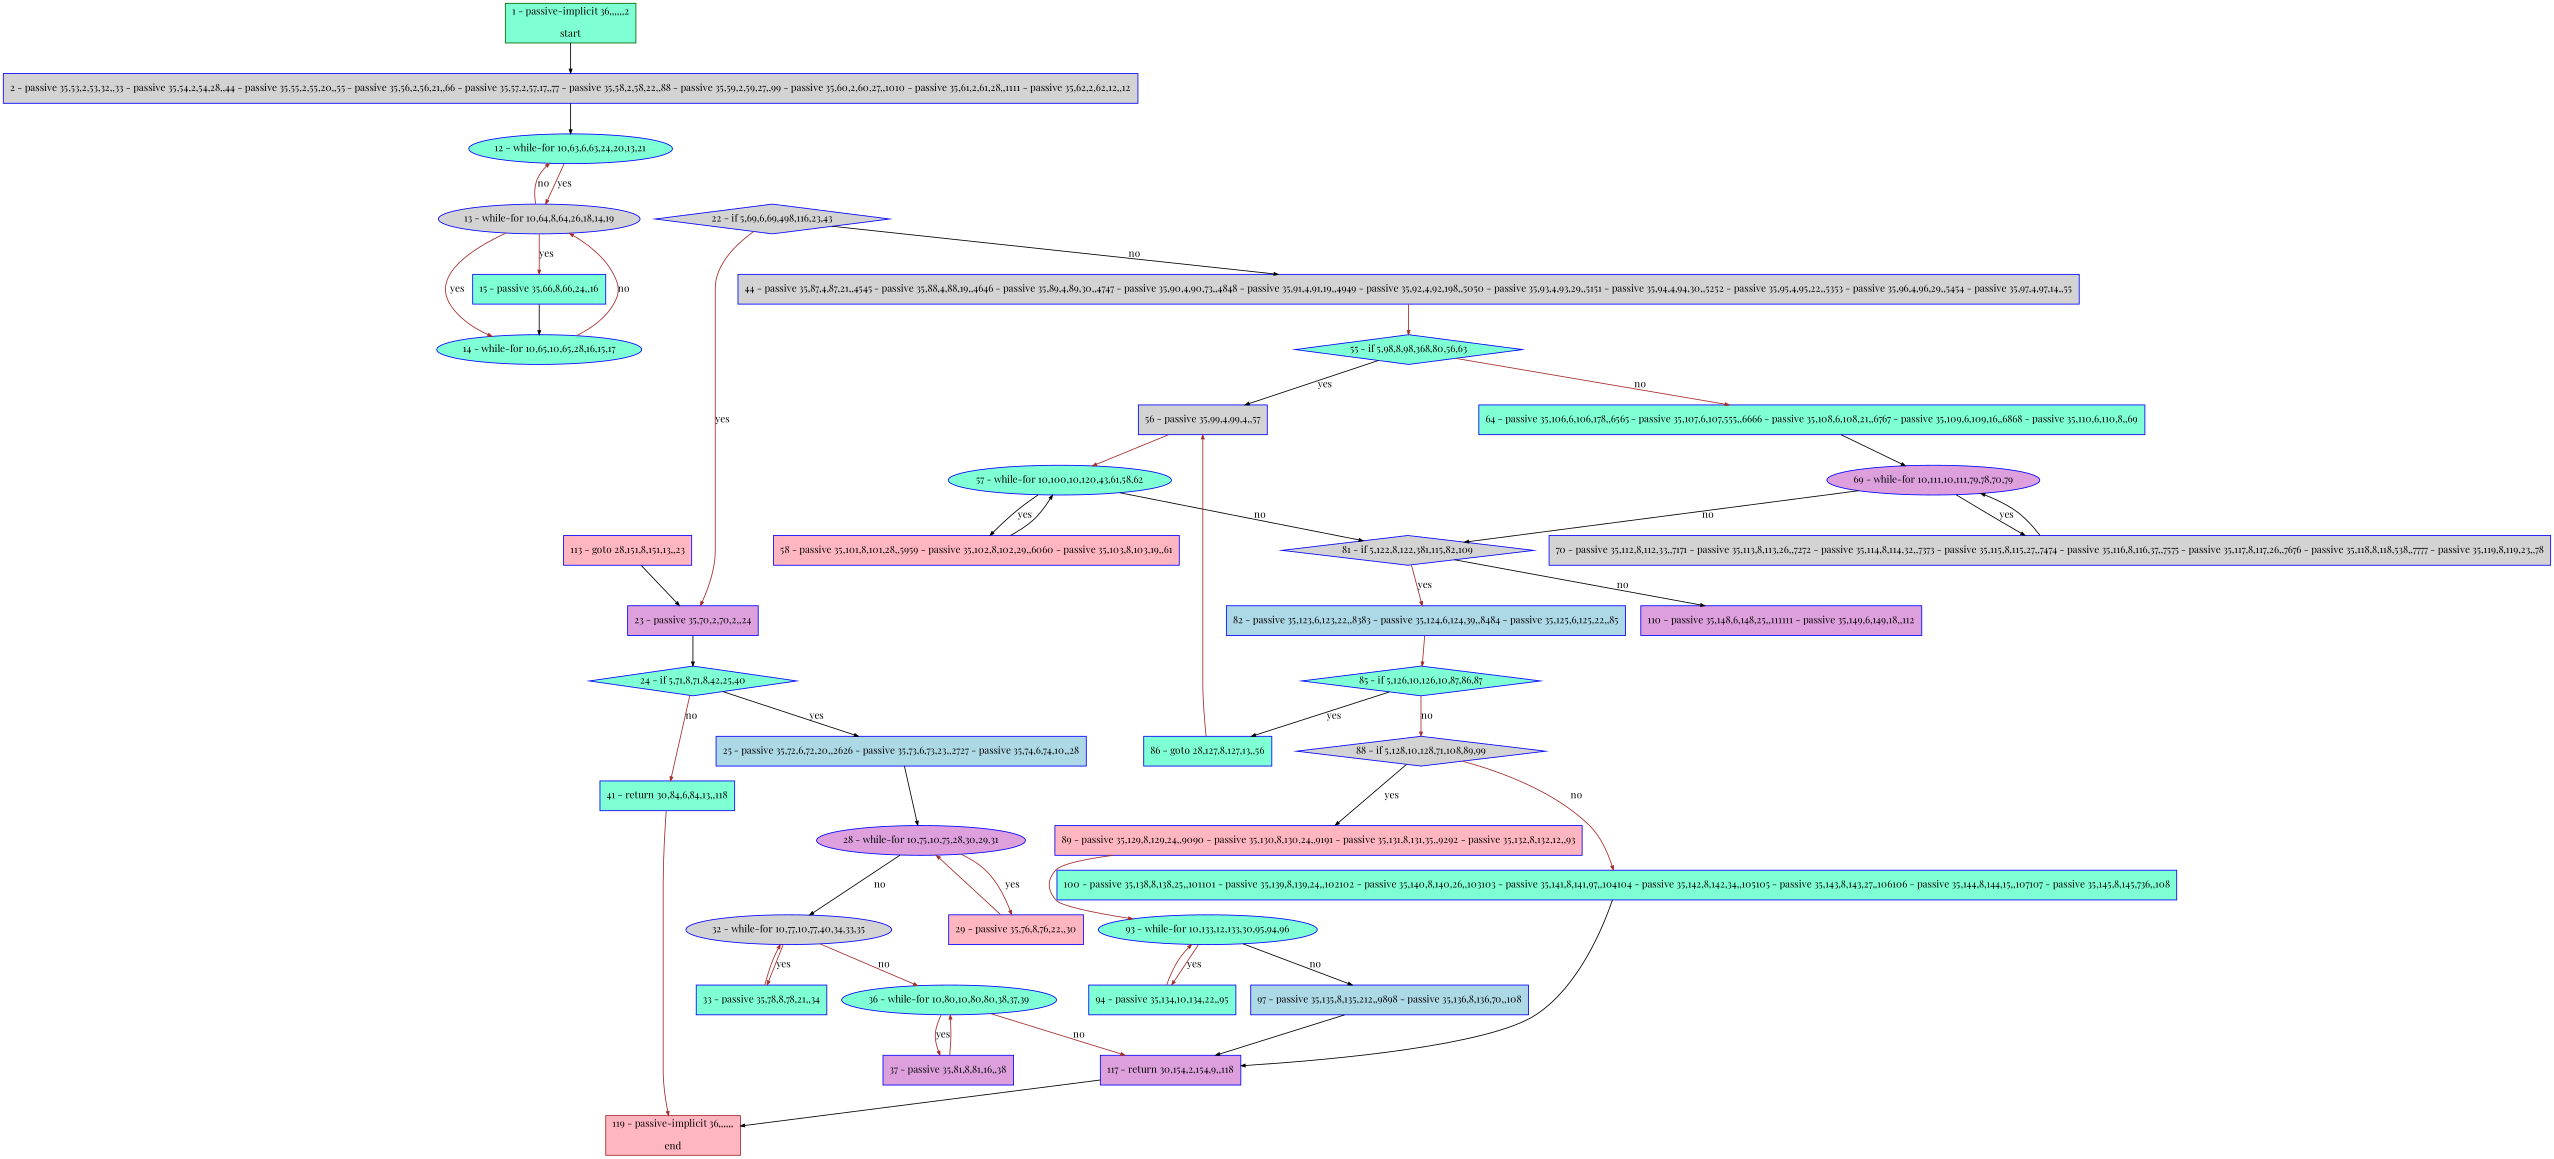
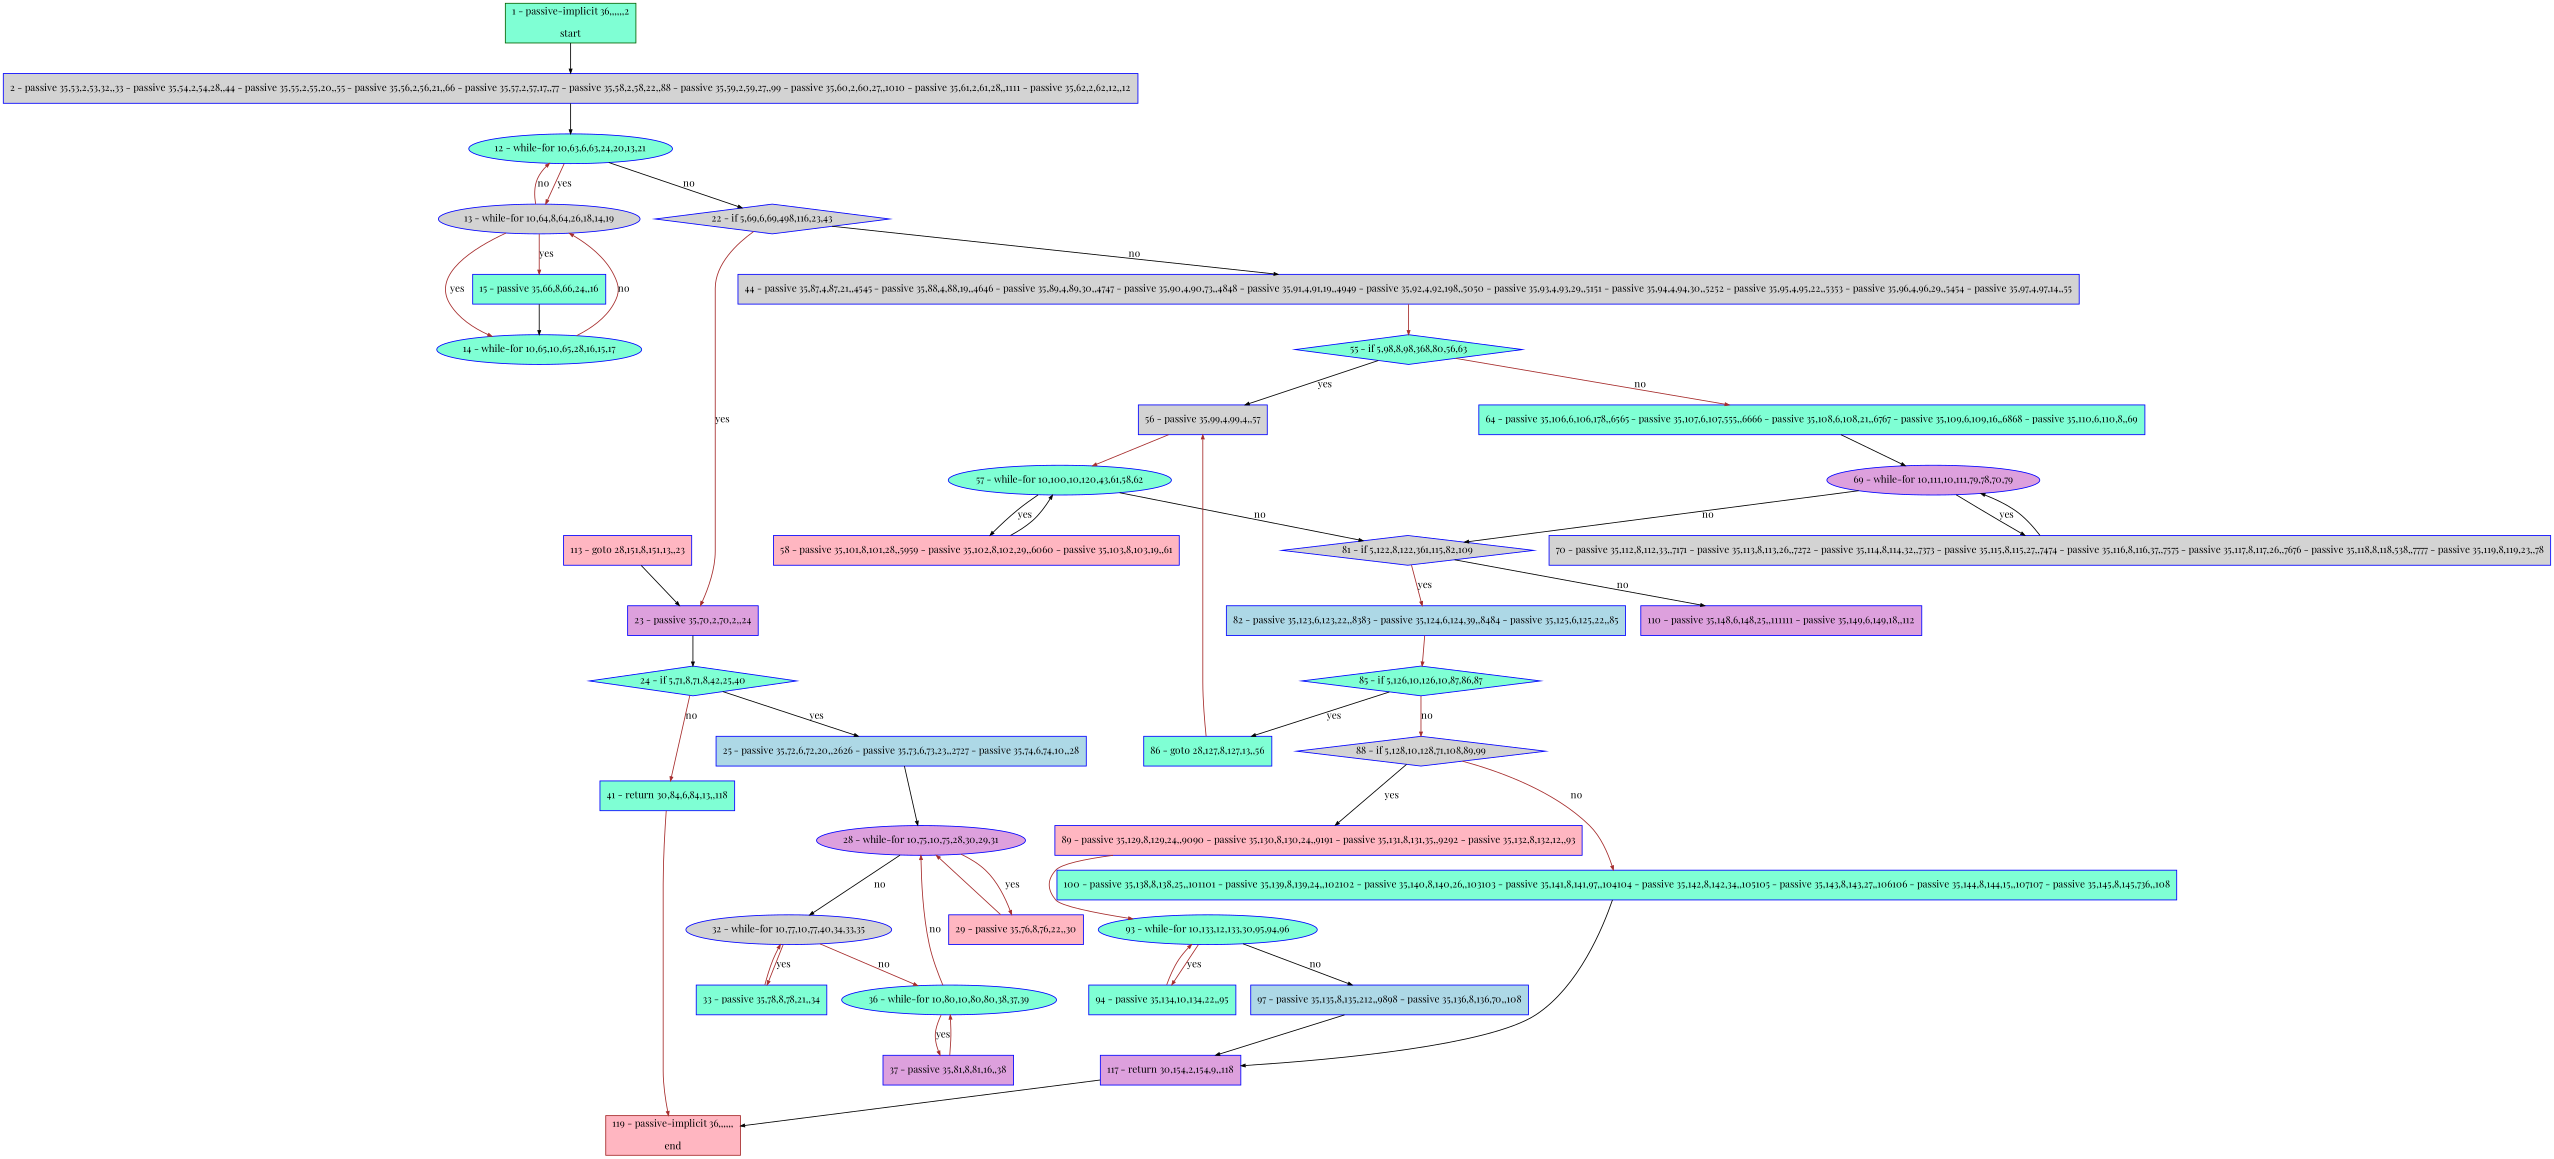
edge "12 - while-for 10,63,6,63,24,20,13,21" -> "22 - if 5,69,6,69,498,116,23,43": added, label "no"
node "81 - if 5,122,8,122,381,115,82,109": label "81 - if 5,122,8,122,381,115,82,109" -> "81 - if 5,122,8,122,361,115,82,109"
edge "36 - while-for 10,80,10,80,80,38,37,39" -> "117 - return 30,154,2,154,9,,118": now "36 - while-for 10,80,10,80,80,38,37,39" -> "28 - while-for 10,75,10,75,28,30,29,31"
